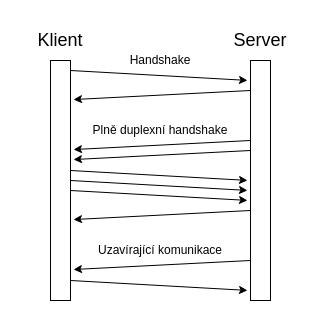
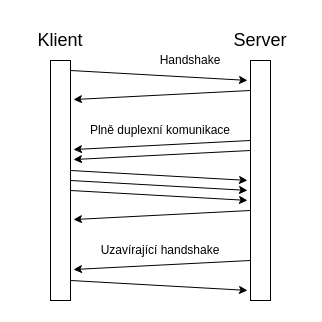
node "Handshake": moved (161, 61) -> (191, 61)
node "Plně duplexní handshake": label "Plně duplexní handshake" -> "Plně duplexní komunikace"
node "Uzavírající komunikace": label "Uzavírající komunikace" -> "Uzavírající handshake"
